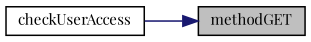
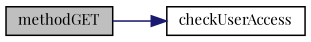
edge "checkUserAccess" -> "methodGET": reversed
